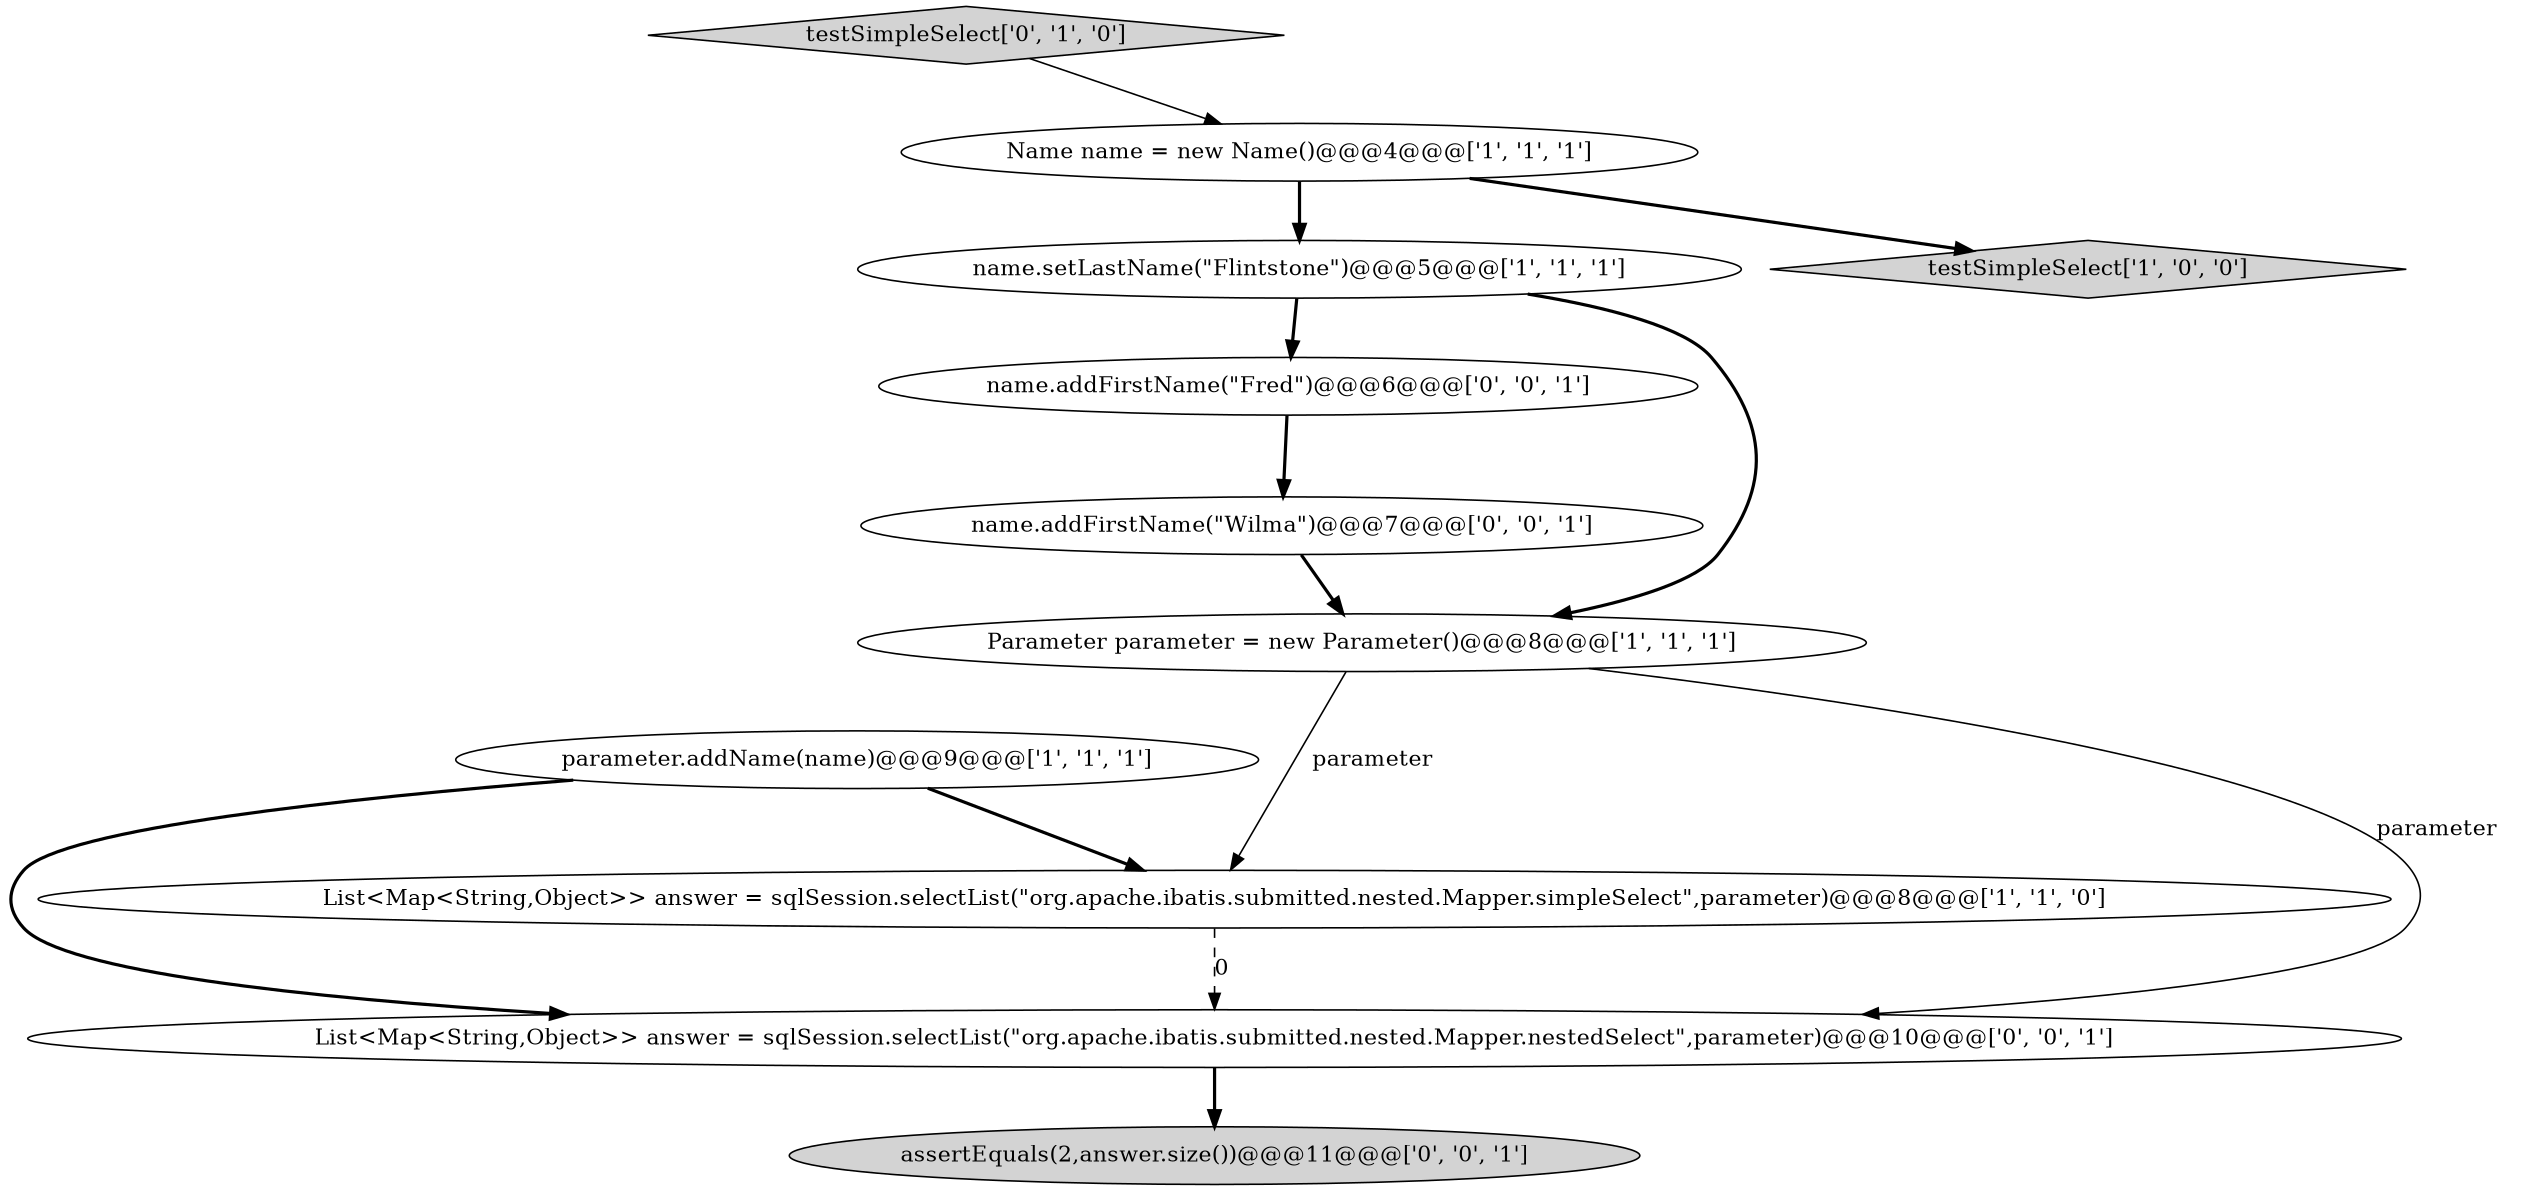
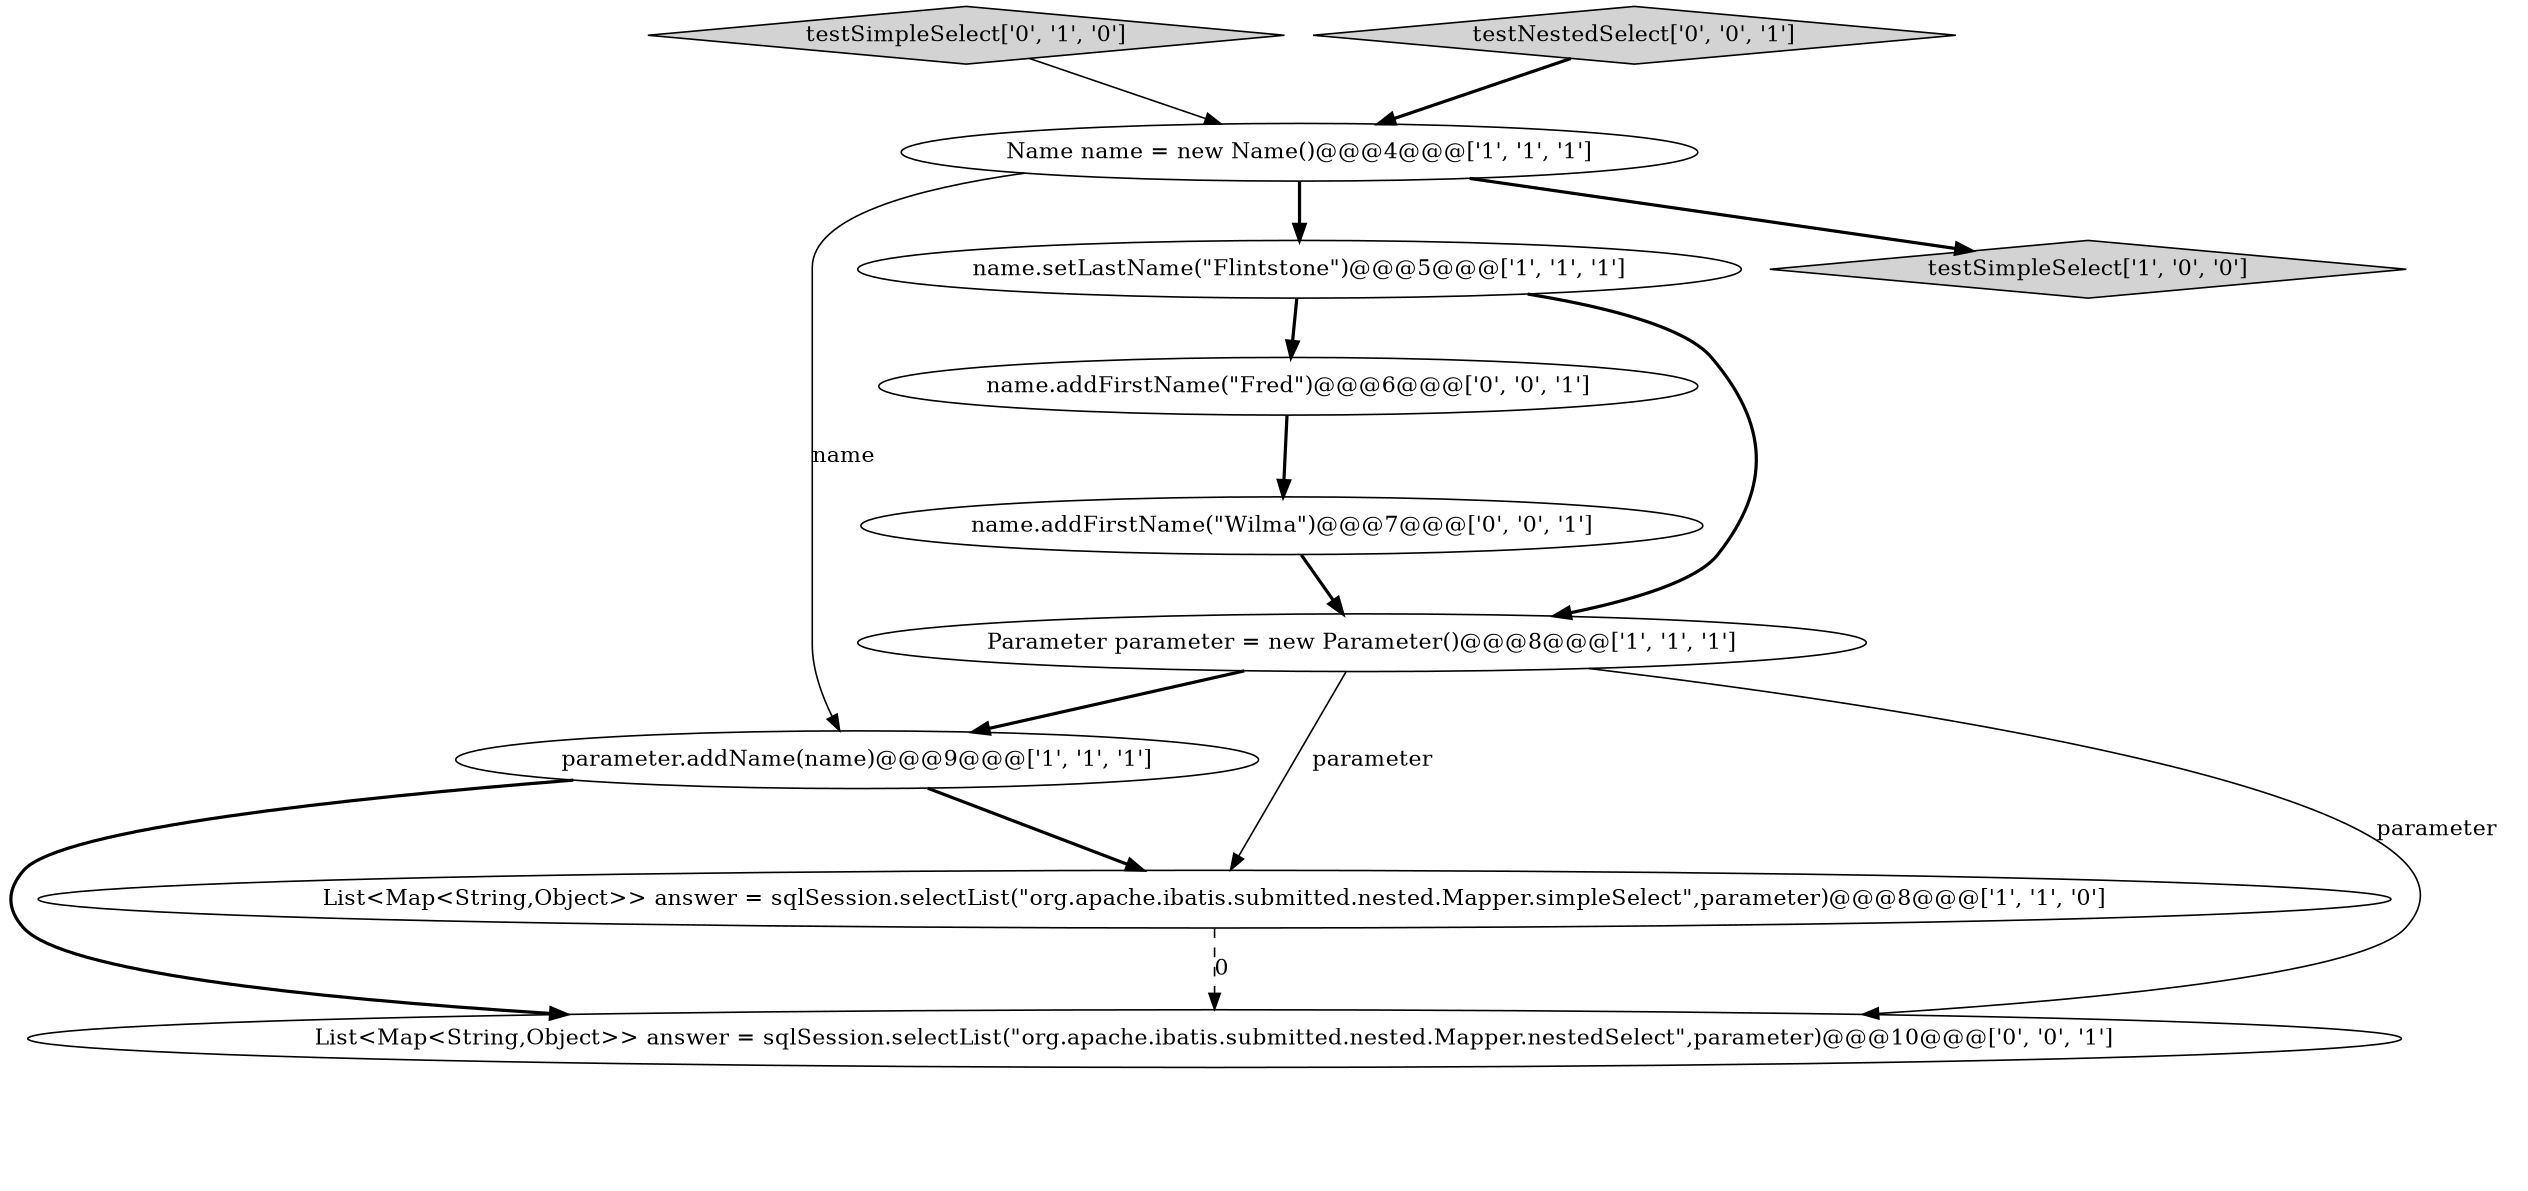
node "testNestedSelect['0', '0', '1']": added
edge "Name name = new Name()@@@4@@@['1', '1', '1']" -> "parameter.addName(name)@@@9@@@['1', '1', '1']": added, label "name"
edge "Parameter parameter = new Parameter()@@@8@@@['1', '1', '1']" -> "parameter.addName(name)@@@9@@@['1', '1', '1']": added
node "assertEquals(2,answer.size())@@@11@@@['0', '0', '1']": removed
